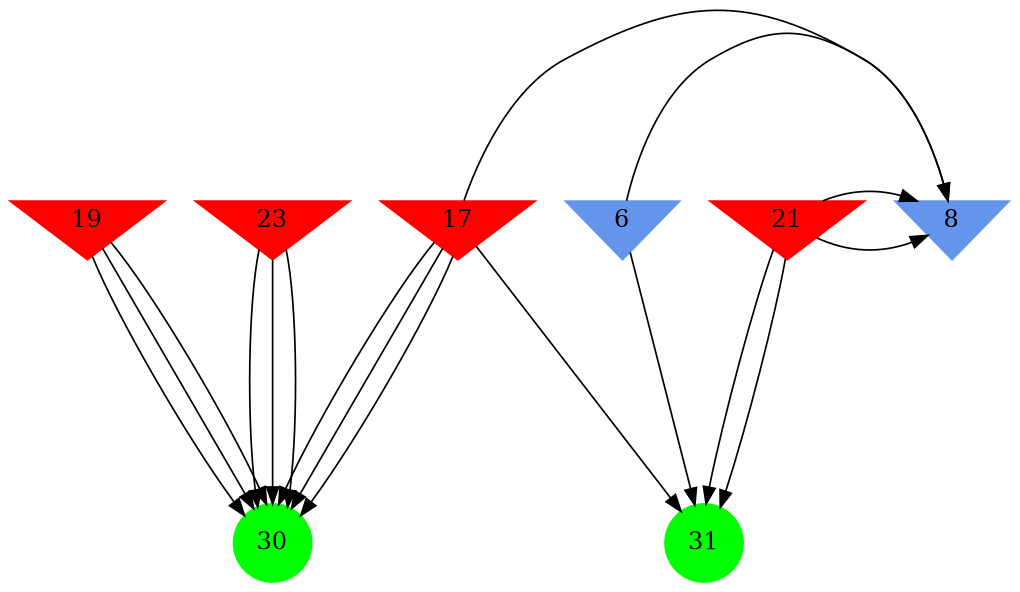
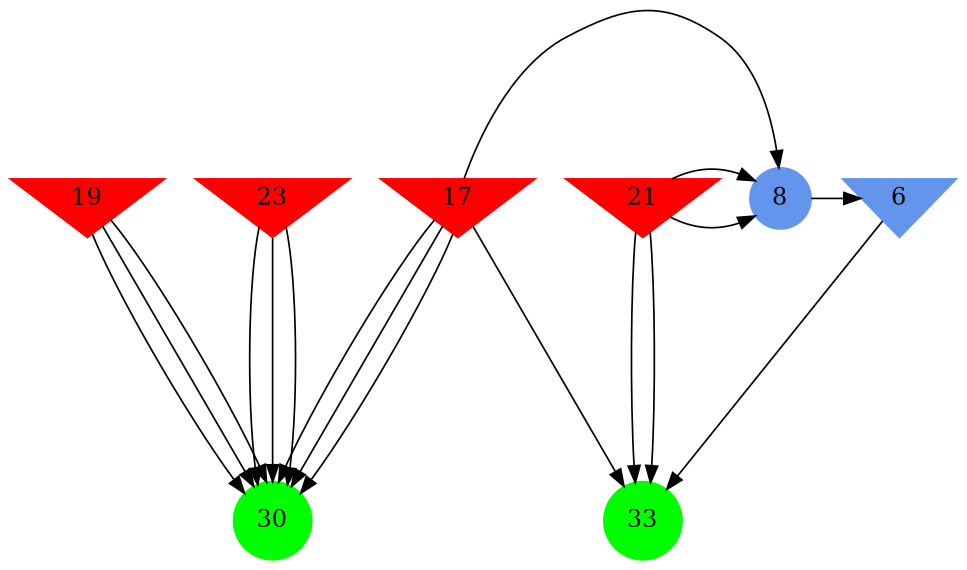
edge "6" -> "8": reversed
node "8": shape invtriangle -> circle
node "31": label "31" -> "33"
